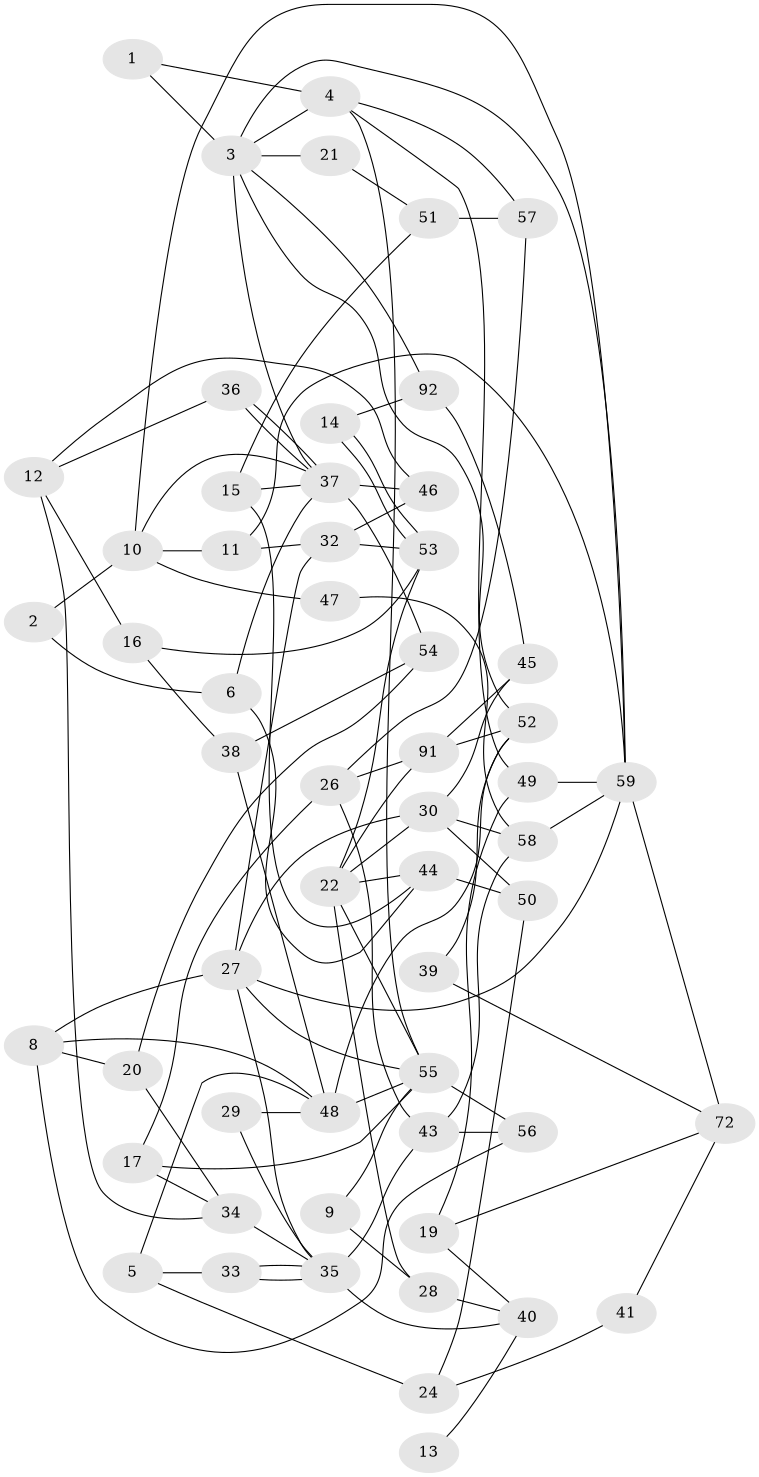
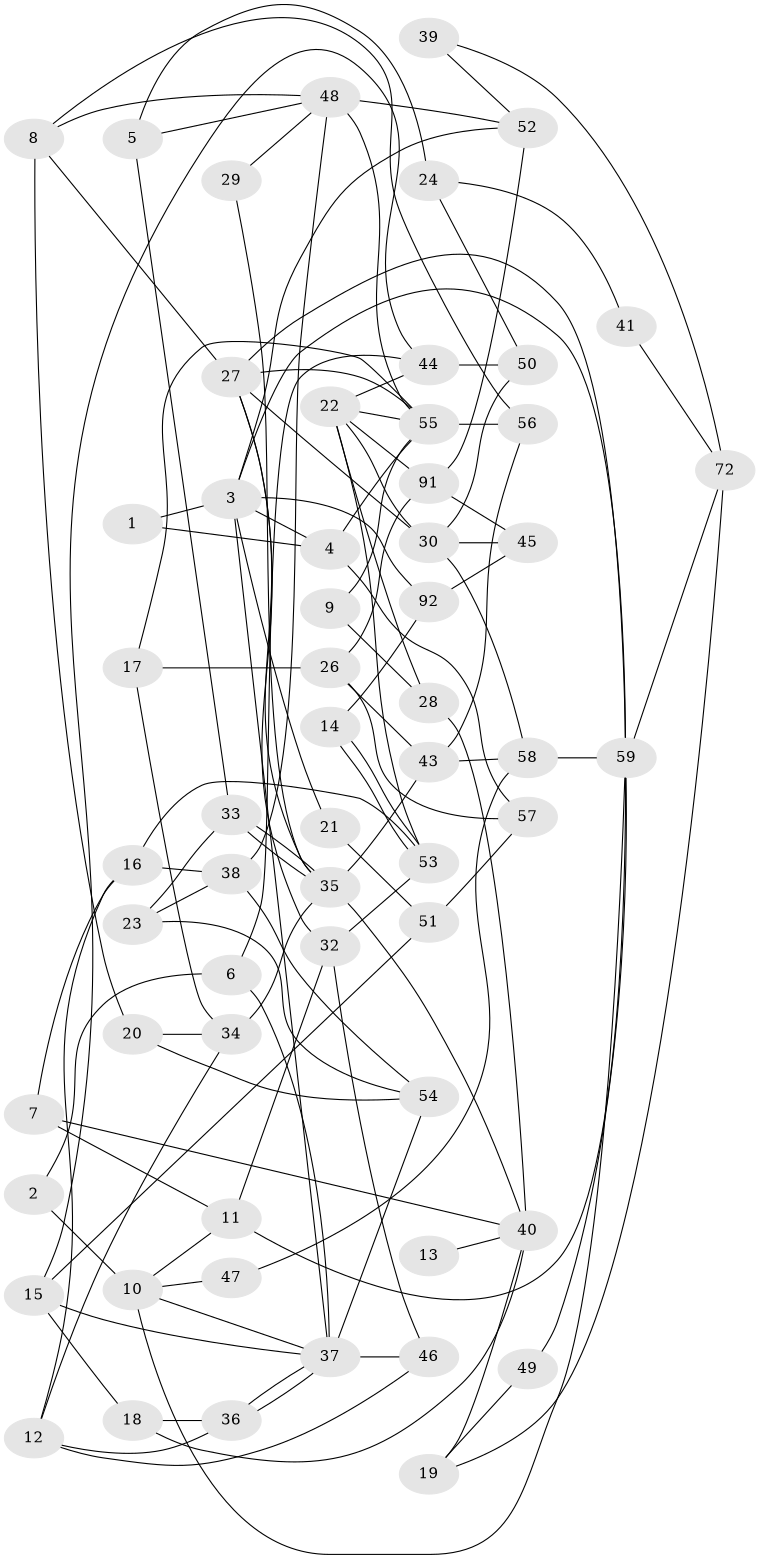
edge "4" -- "49": removed
node "23": added
node "7": added
node "18": added
